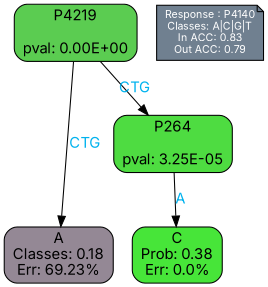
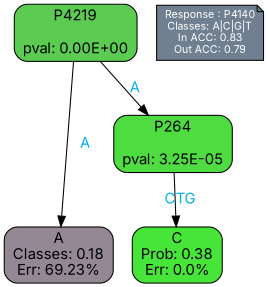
edge "P4219 pval: 0.00E+00" -> "P264 pval: 3.25E-05": label "CTG" -> "A"
edge "P4219 pval: 0.00E+00" -> "A Classes: 0.18 Err: 69.23%": label "CTG" -> "A"
edge "P264 pval: 3.25E-05" -> "C Prob: 0.38 Err: 0.0%": label "A" -> "CTG"
